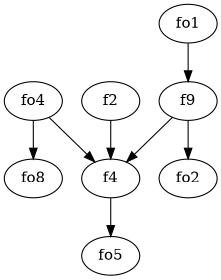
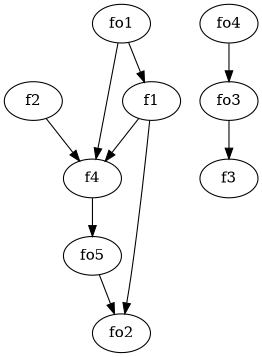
node "f9": label "f9" -> "f1"
edge "fo4" -> "f4": now "fo1" -> "f4"
node "fo8": label "fo8" -> "fo3"
node "f3": added
edge "fo5" -> "fo2": added
